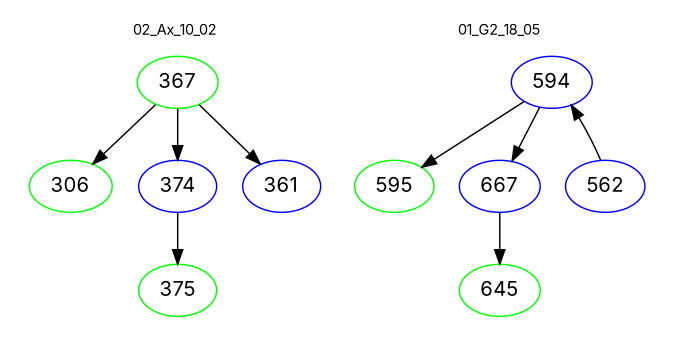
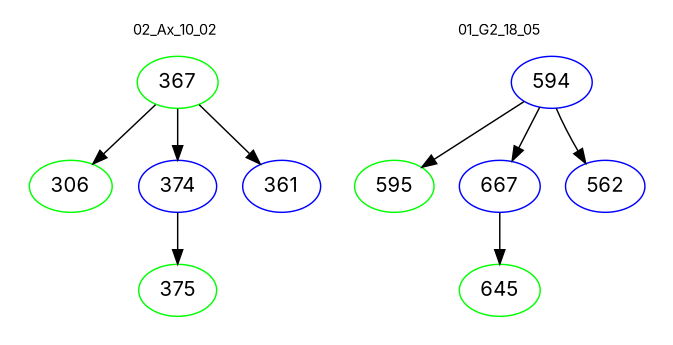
edge "562" -> "594": reversed
